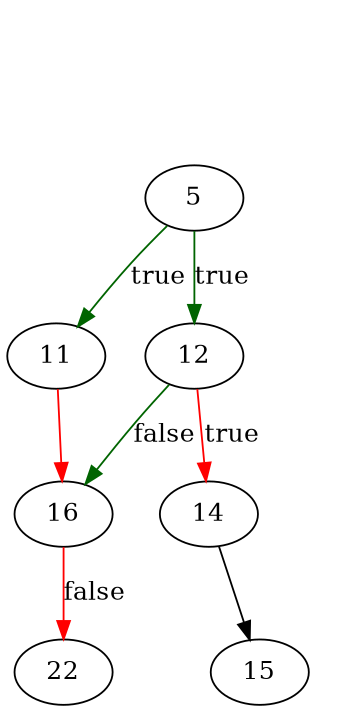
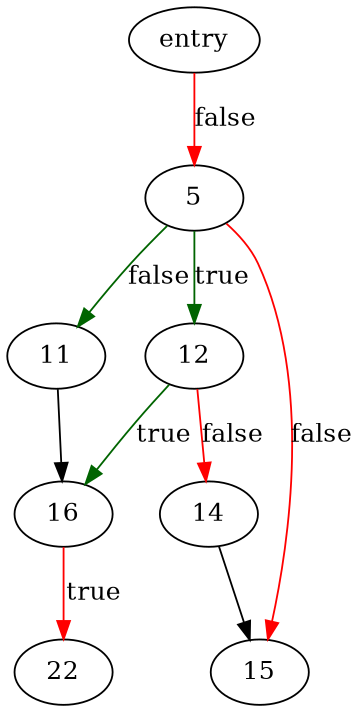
node "entry": added
edge "5" -> "11": label "true" -> "false"
edge "5" -> "15": added, label "false"
edge "11" -> "16": color red -> black
edge "12" -> "16": label "false" -> "true"
edge "12" -> "14": label "true" -> "false"
edge "16" -> "22": label "false" -> "true"
